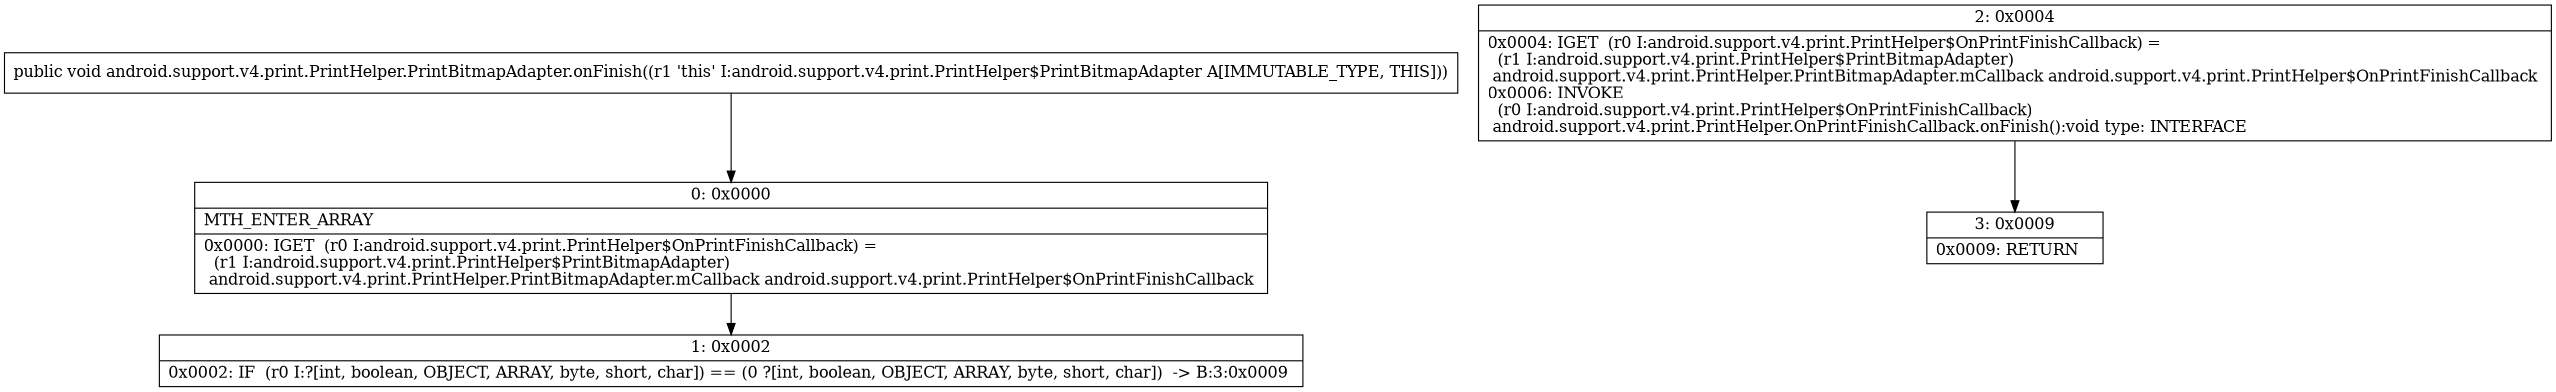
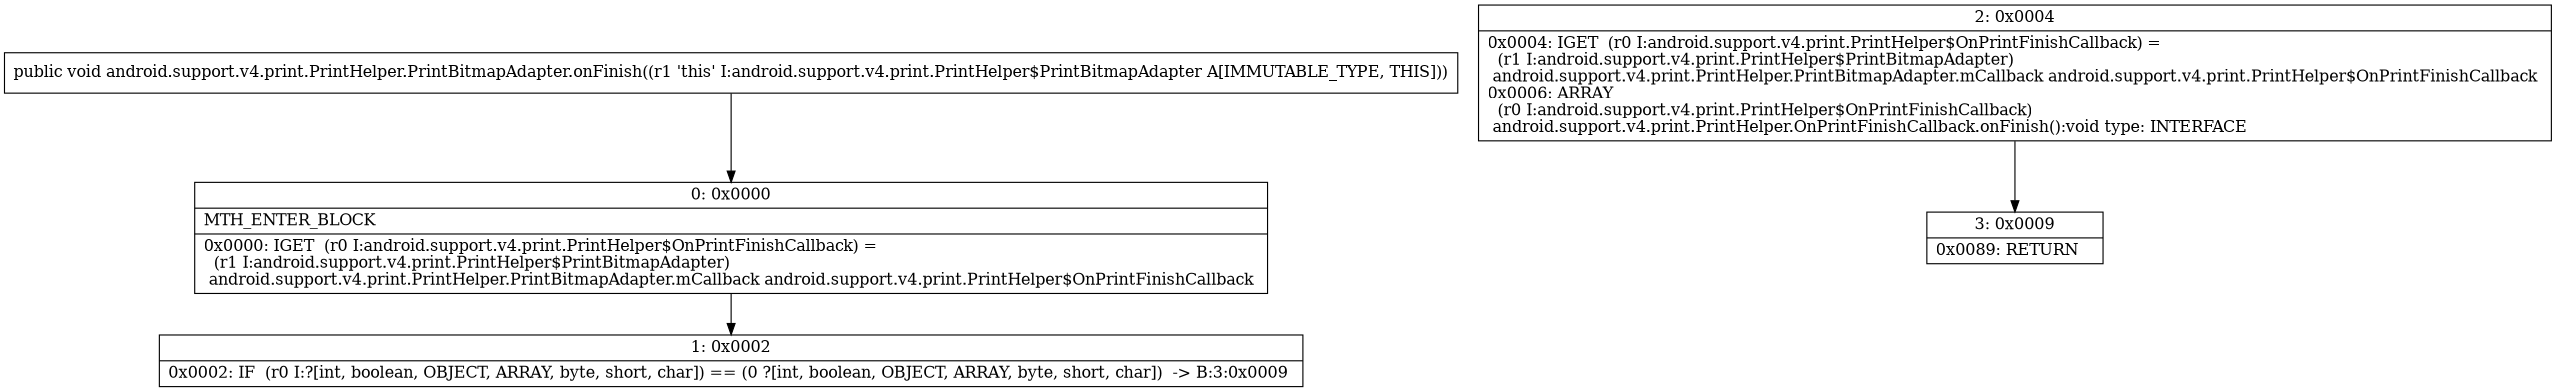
node "2: 0x0004": text "0x0006: INVOKE" -> "0x0006: ARRAY"
node "0: 0x0000": text "MTH_ENTER_ARRAY" -> "MTH_ENTER_BLOCK"
node "3: 0x0009": text "0x0009: RETURN" -> "0x0089: RETURN"
